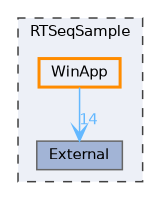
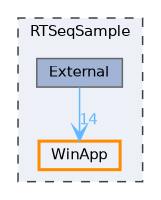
edge "WinApp" -> "External": reversed
